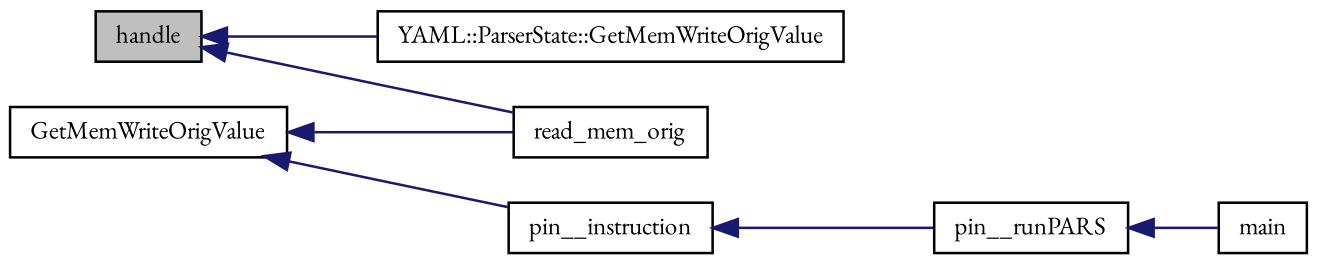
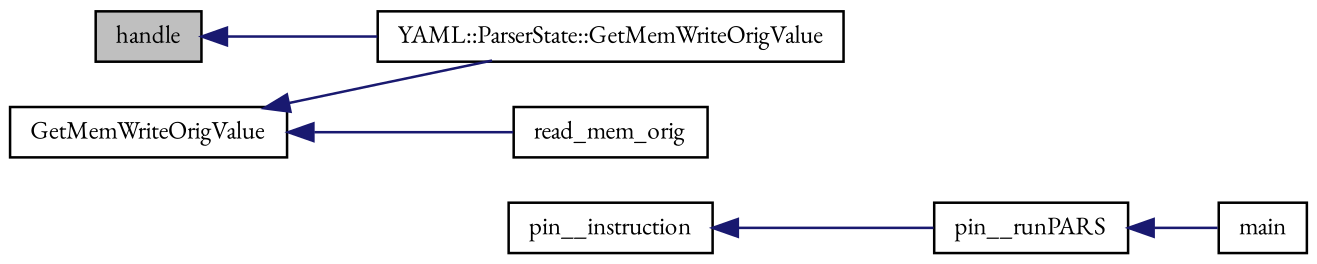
edge "read_mem_orig" -> "handle": removed
edge "pin__instruction" -> "GetMemWriteOrigValue": now "YAML::ParserState::GetMemWriteOrigValue" -> "GetMemWriteOrigValue"
